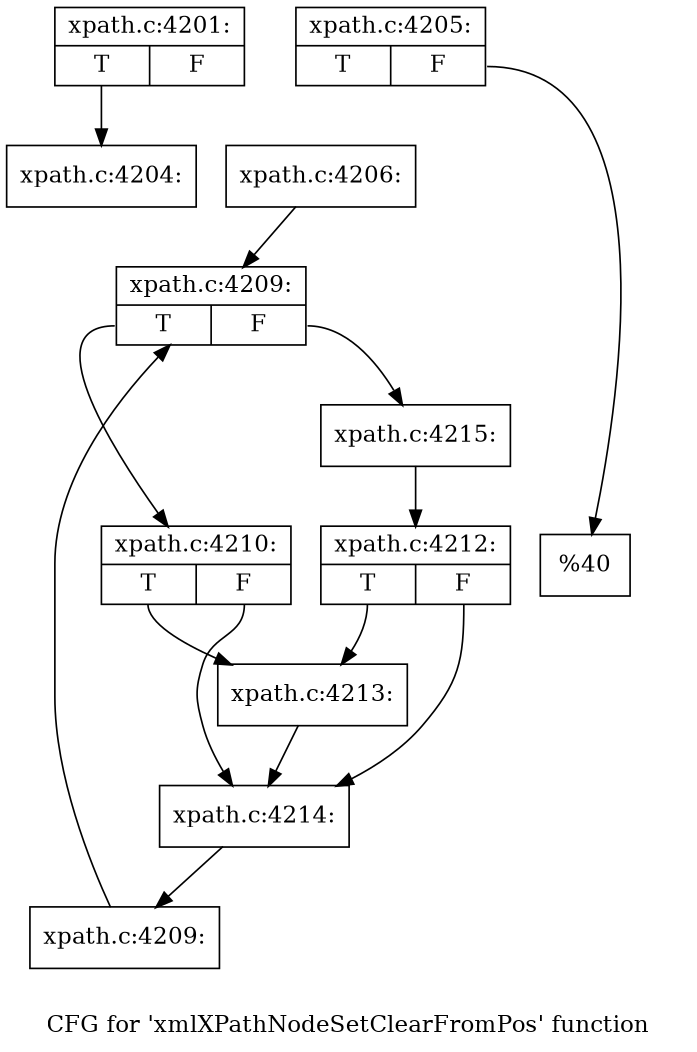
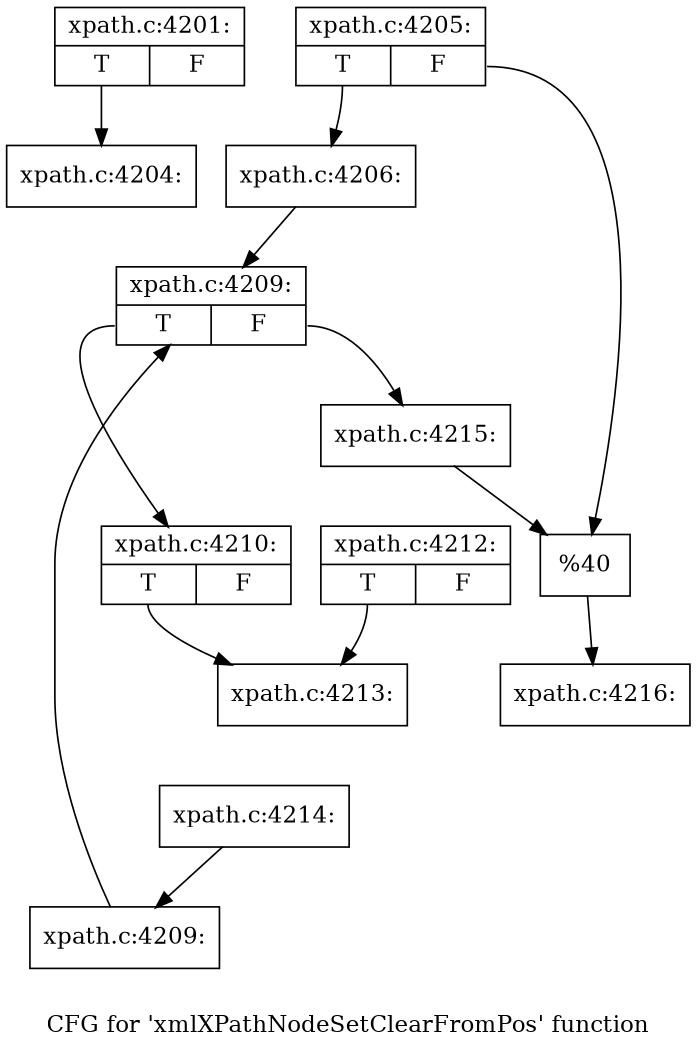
edge "xpath.c:4205:" -> "xpath.c:4206:": added
edge "xpath.c:4215:" -> "xpath.c:4212:": now "xpath.c:4215:" -> "%40"
edge "xpath.c:4210:" -> "xpath.c:4214:": removed
node "xpath.c:4216:": added
edge "xpath.c:4212:" -> "xpath.c:4214:": removed
edge "xpath.c:4213:" -> "xpath.c:4214:": removed
